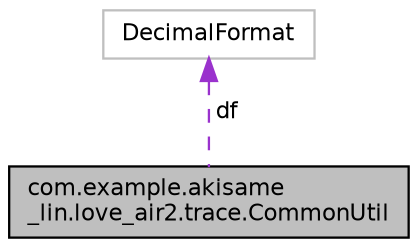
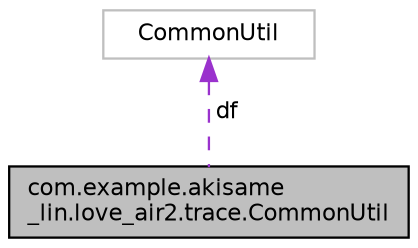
node "DecimalFormat": label "DecimalFormat" -> "CommonUtil"
